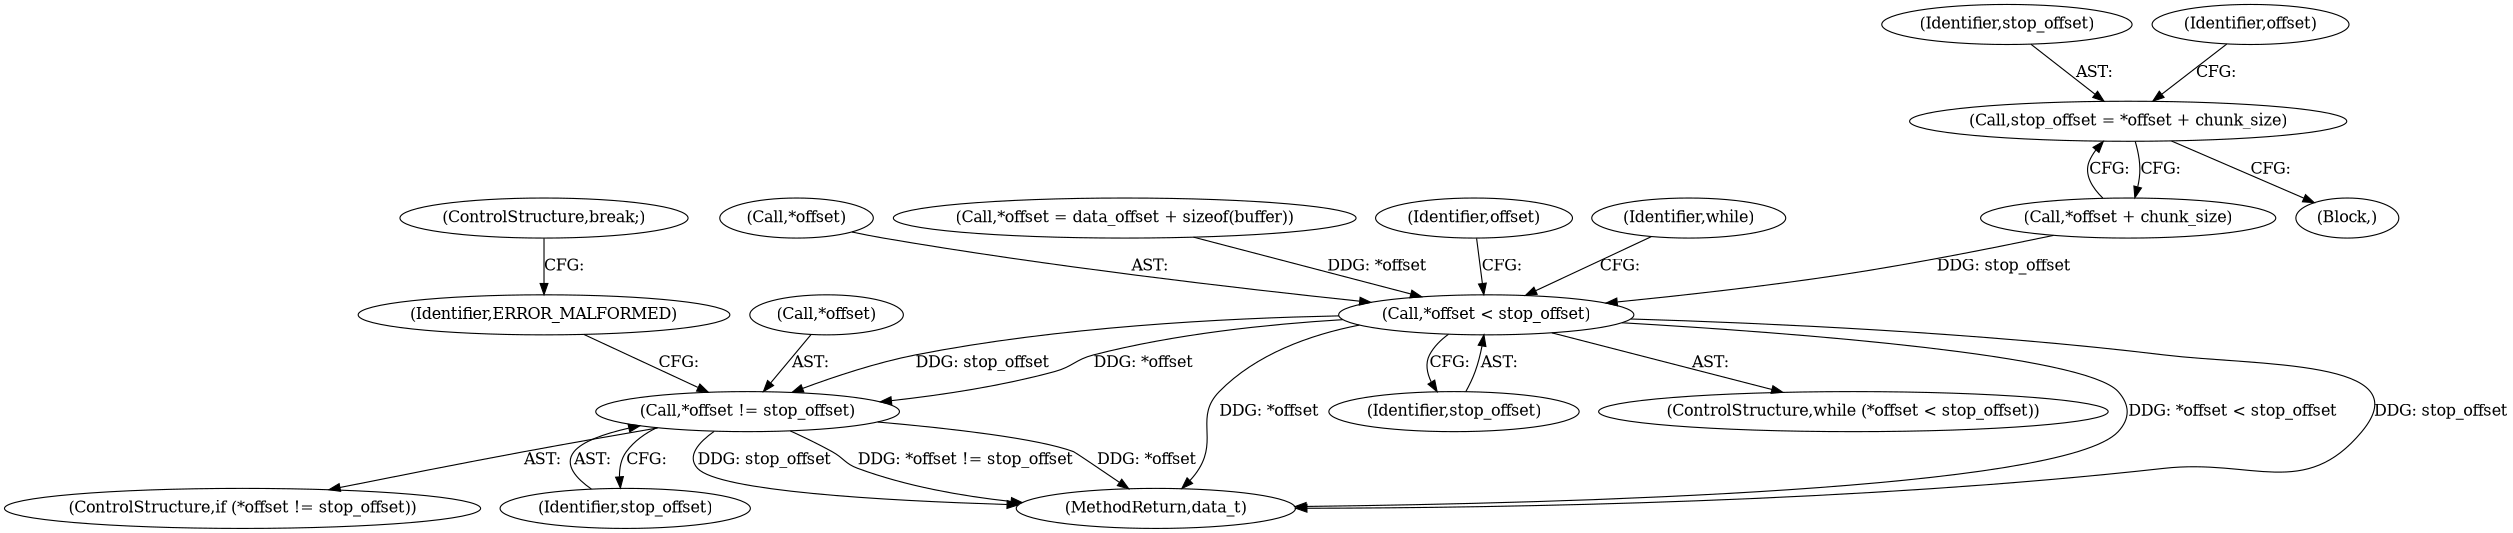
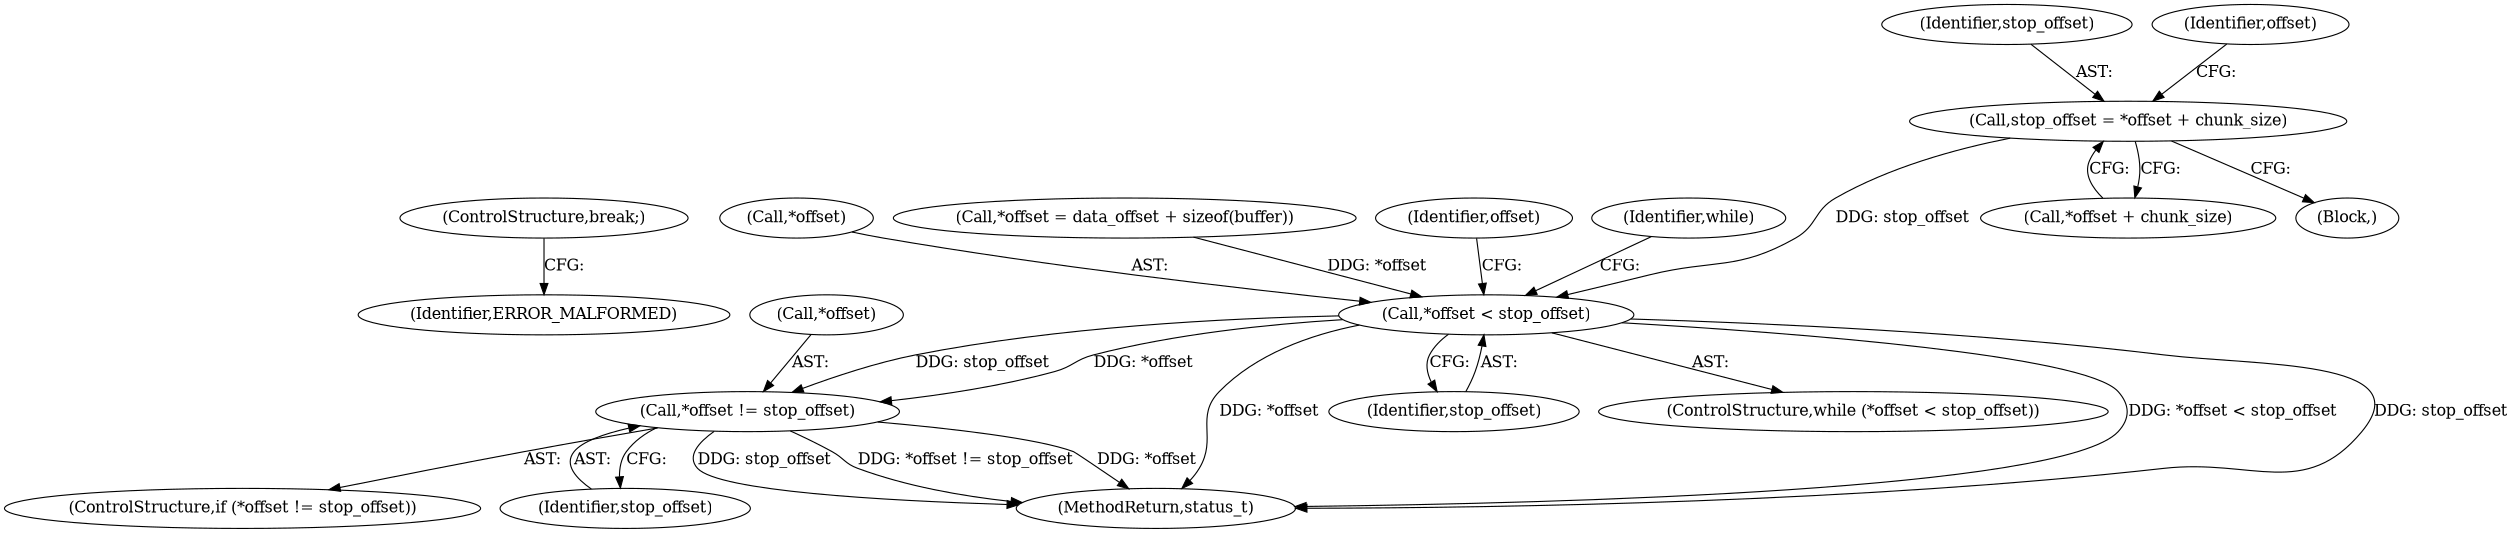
edge "(Call,*offset + chunk_size)" -> "(Call,*offset < stop_offset)": now "(Call,stop_offset = *offset + chunk_size)" -> "(Call,*offset < stop_offset)"
edge "(Identifier,ERROR_MALFORMED)" -> "(Call,*offset != stop_offset)": removed, label "CFG:"
node "(MethodReturn,data_t)": label "(MethodReturn,data_t)" -> "(MethodReturn,status_t)"
